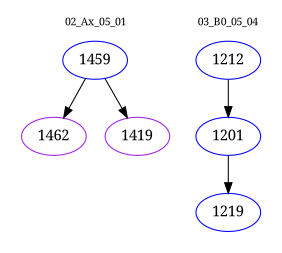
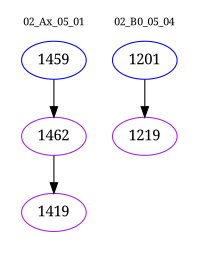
cluster "03_B0_05_04": label "03_B0_05_04" -> "02_B0_05_04"
node "1212": removed
edge "1459" -> "1419": now "1462" -> "1419"
node "1219": color blue -> purple
